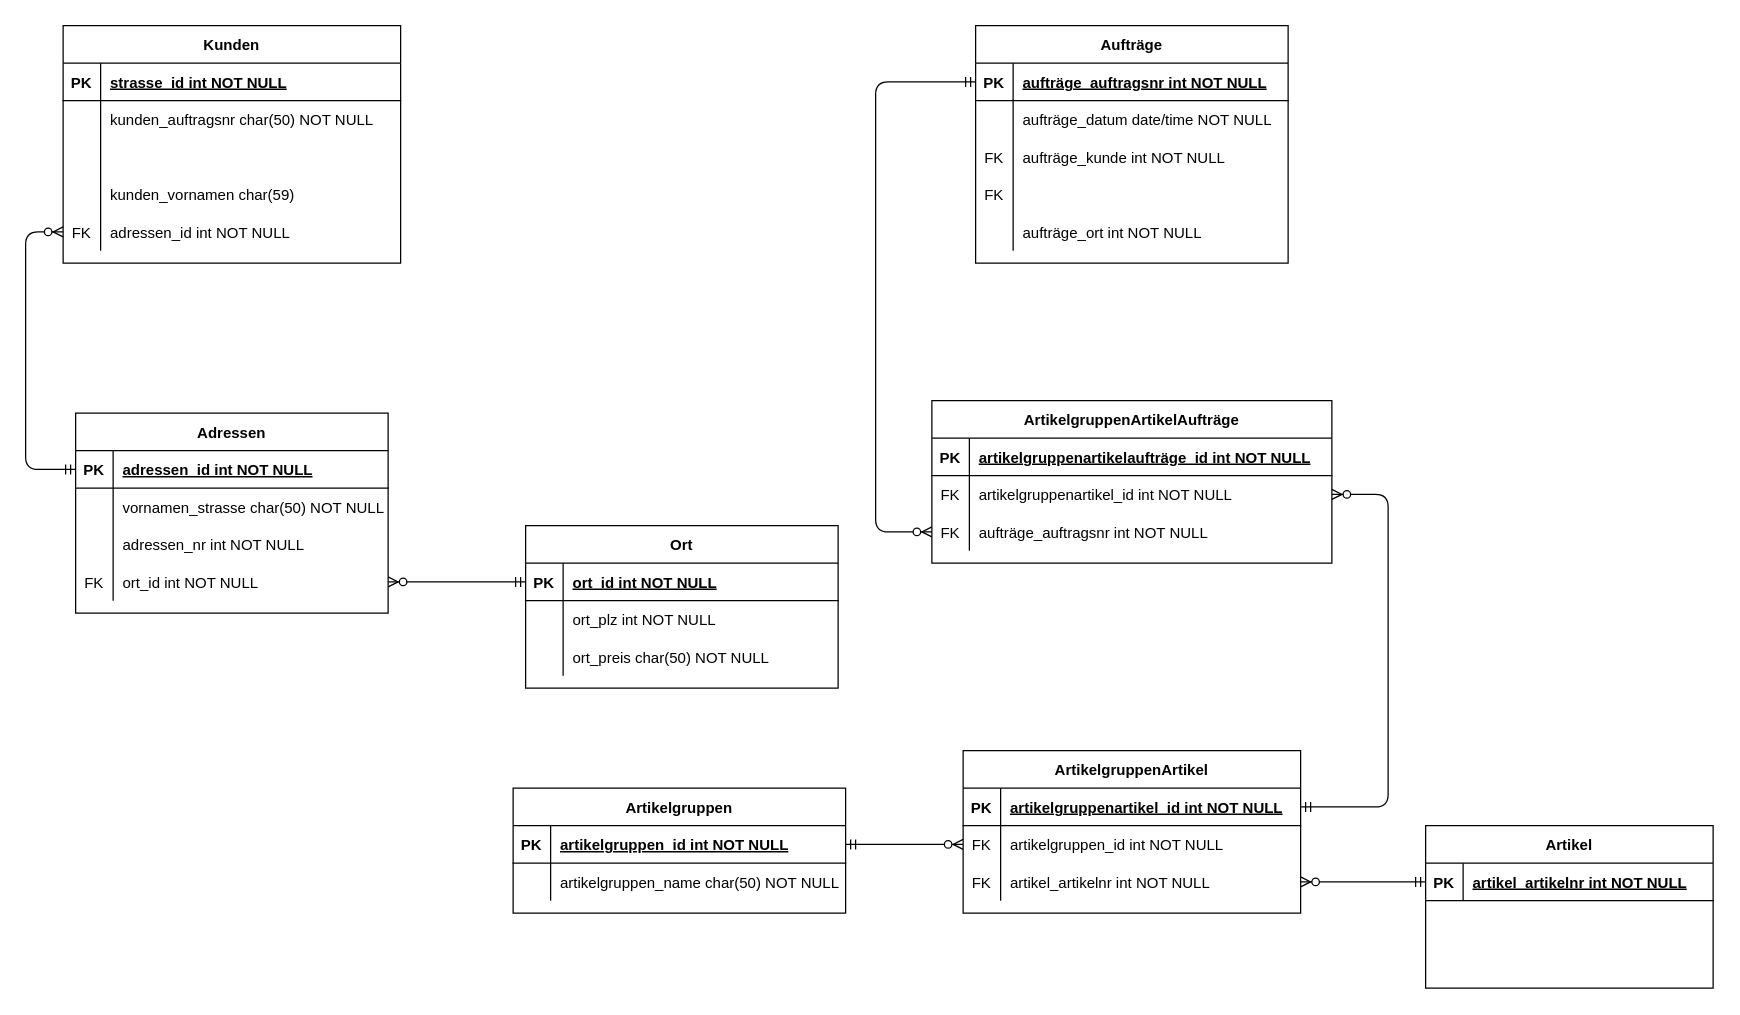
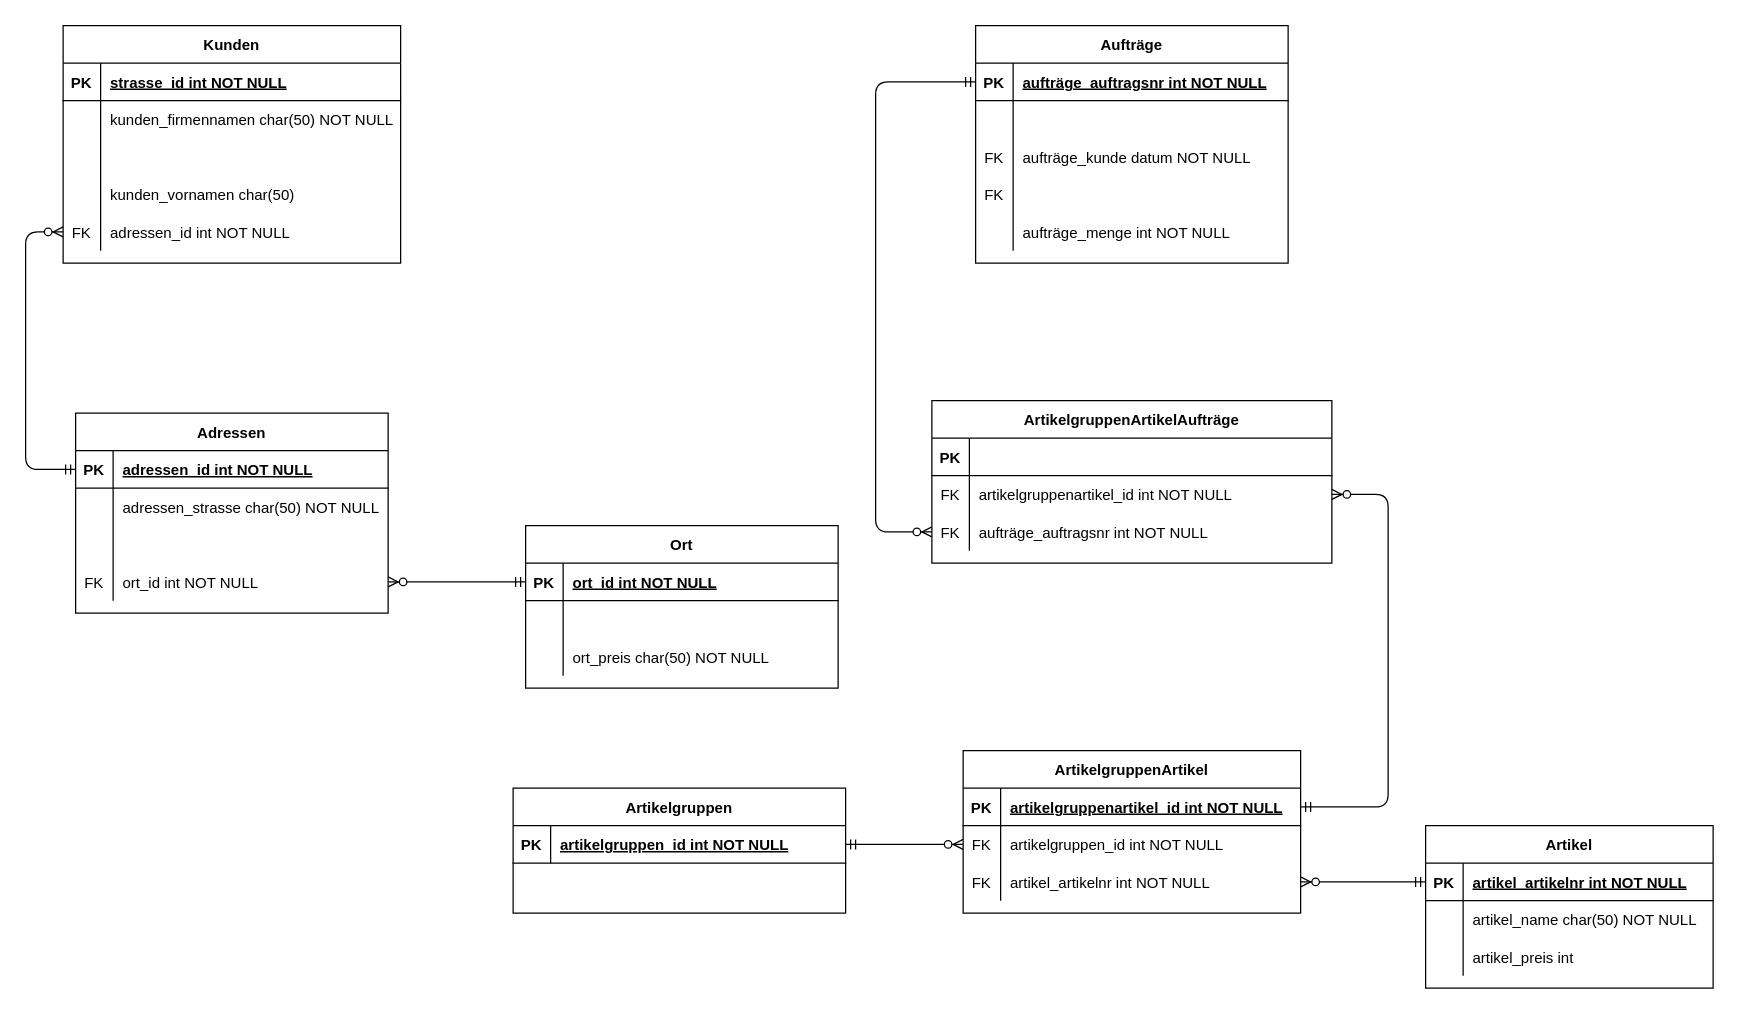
node "aufträge_datum date/time NOT NULL": removed
node "kunden_auftragsnr char(50) NOT NULL": label "kunden_auftragsnr char(50) NOT NULL" -> "kunden_firmennamen char(50) NOT NULL"
node "aufträge_kunde int NOT NULL": label "aufträge_kunde int NOT NULL" -> "aufträge_kunde datum NOT NULL"
node "kunden_vornamen char(59)": label "kunden_vornamen char(59)" -> "kunden_vornamen char(50)"
node "aufträge_ort int NOT NULL": label "aufträge_ort int NOT NULL" -> "aufträge_menge int NOT NULL"
node "artikelgruppenartikelaufträge_id int NOT NULL": removed
node "vornamen_strasse char(50) NOT NULL": label "vornamen_strasse char(50) NOT NULL" -> "adressen_strasse char(50) NOT NULL"
node "adressen_nr int NOT NULL": removed
node "ort_plz int NOT NULL": removed
node "artikelgruppen_name char(50) NOT NULL": removed
node "artikel_name char(50) NOT NULL": added
node "artikel_preis int": added
